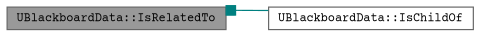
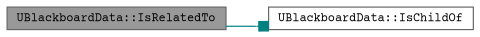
edge "UBlackboardData::IsChildOf" -> "UBlackboardData::IsRelatedTo": reversed
